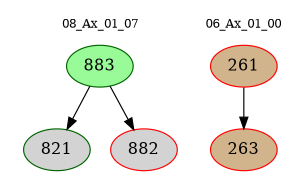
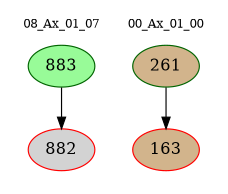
cluster "06_Ax_01_00": label "06_Ax_01_00" -> "00_Ax_01_00"
node "261": color red -> darkgreen
node "821": removed
node "263": label "263" -> "163"
